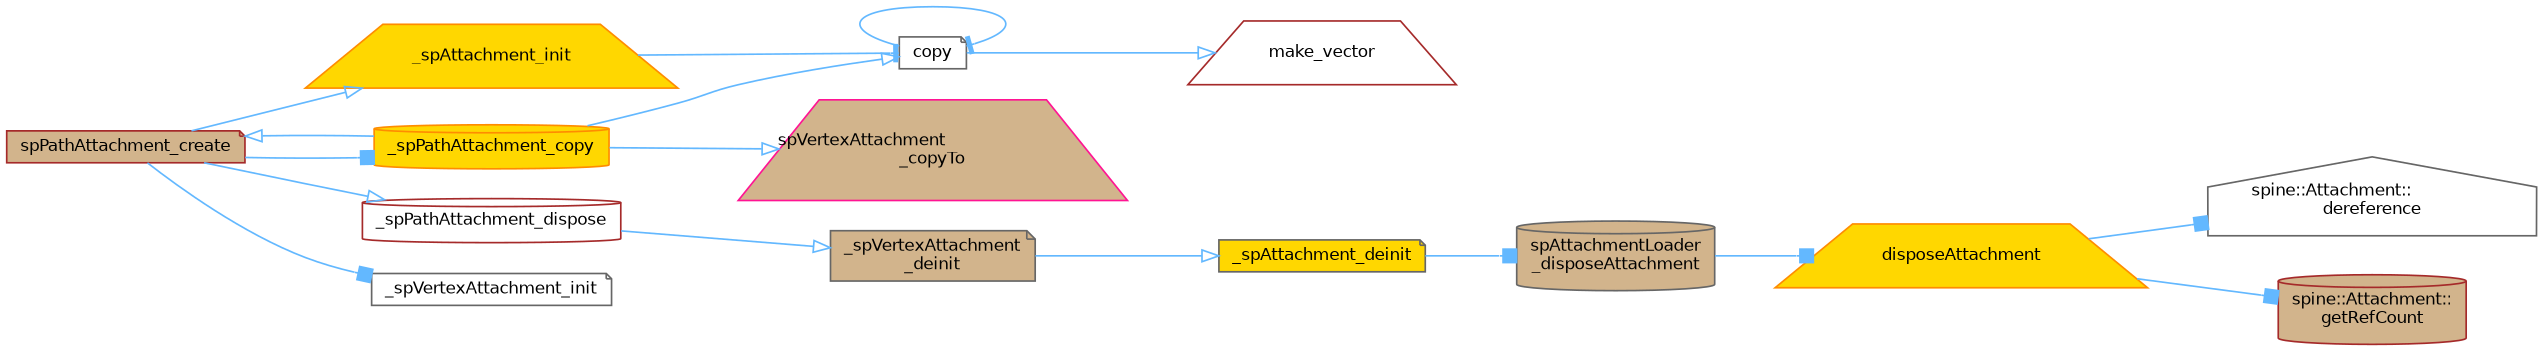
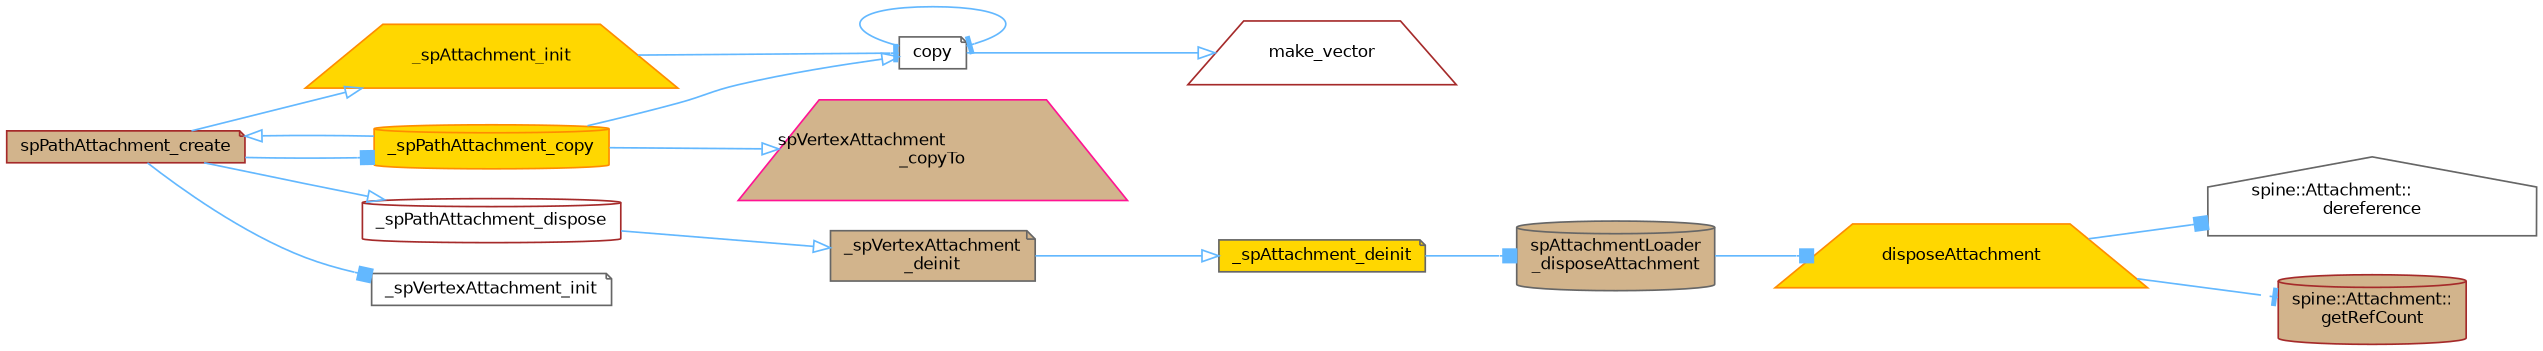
edge "disposeAttachment" -> "spine::Attachment:: getRefCount": arrowhead box -> tee
